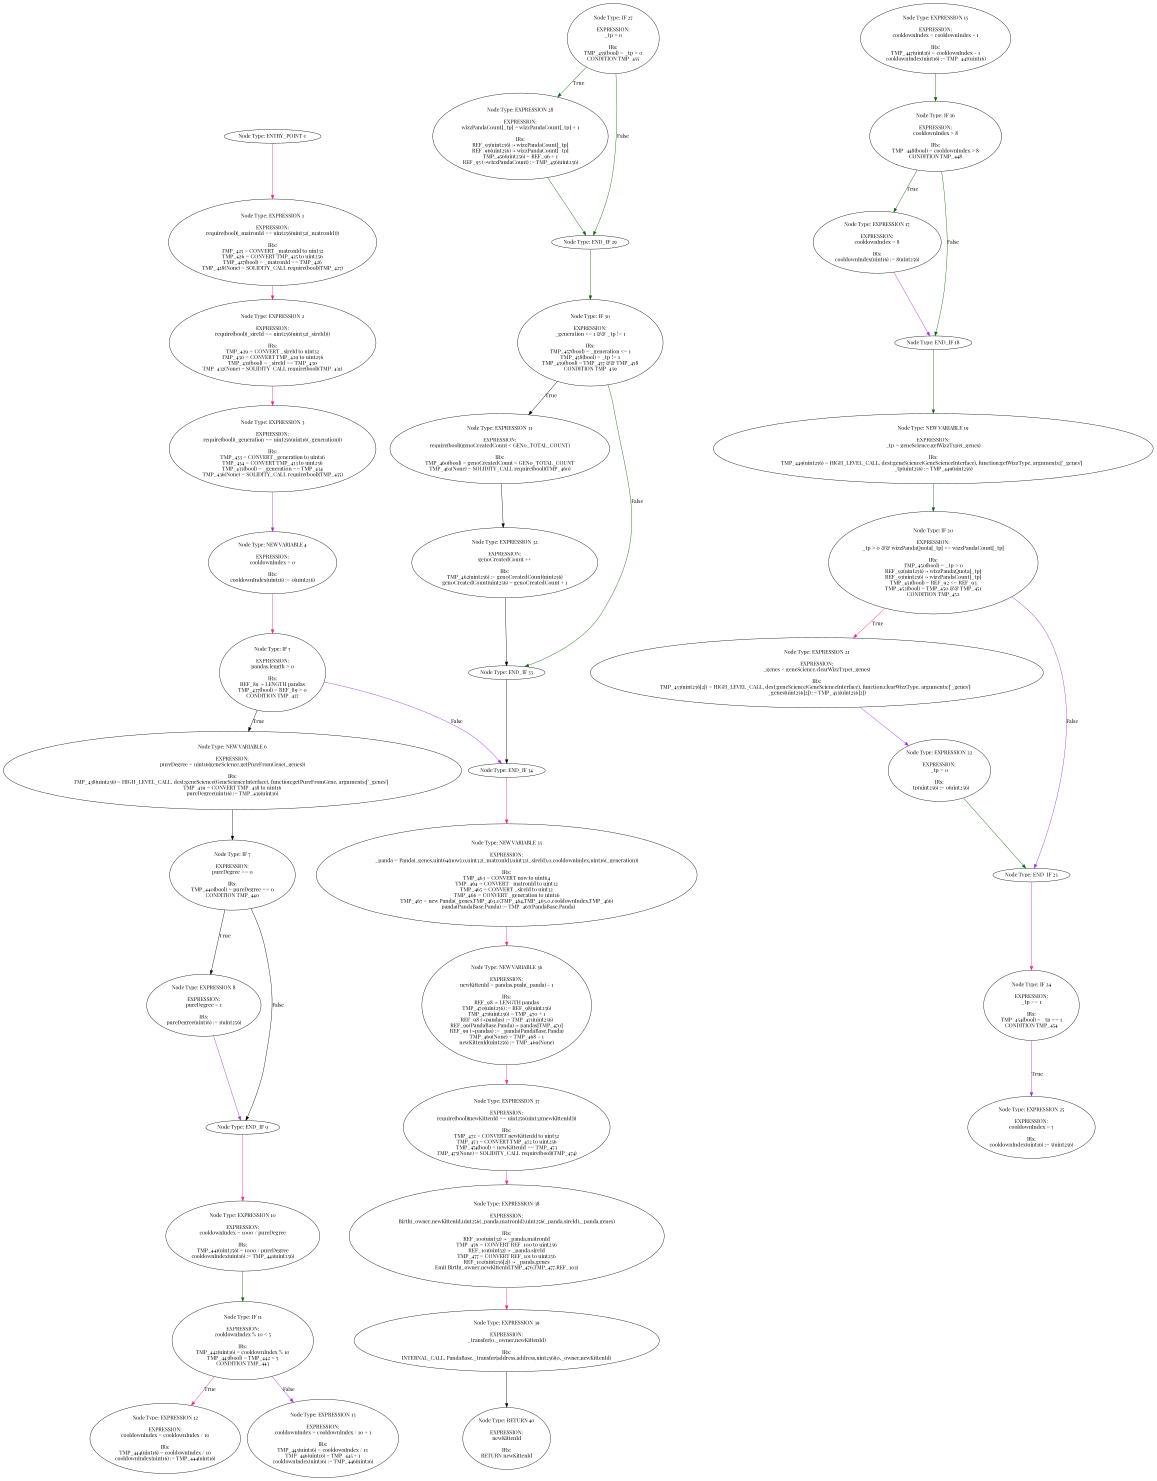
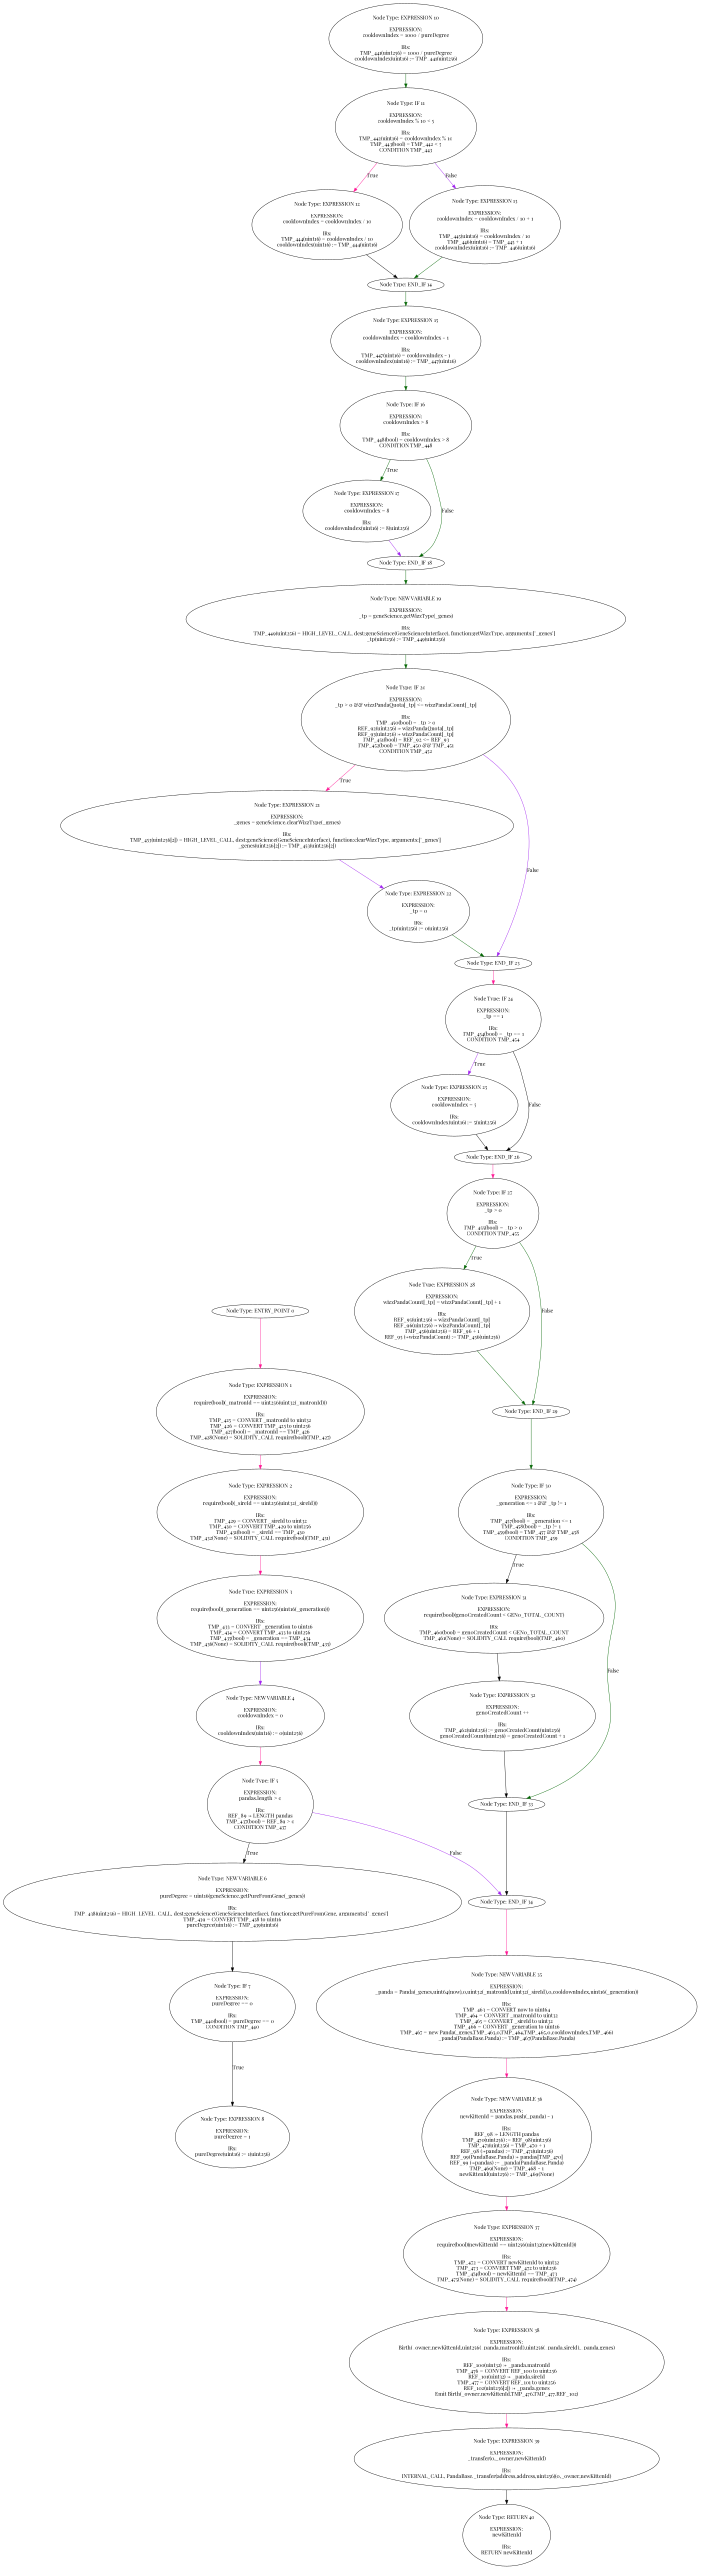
node "Node Type: END_IF 14": added
node "Node Type: END_IF 9": removed
node "Node Type: END_IF 26": added
